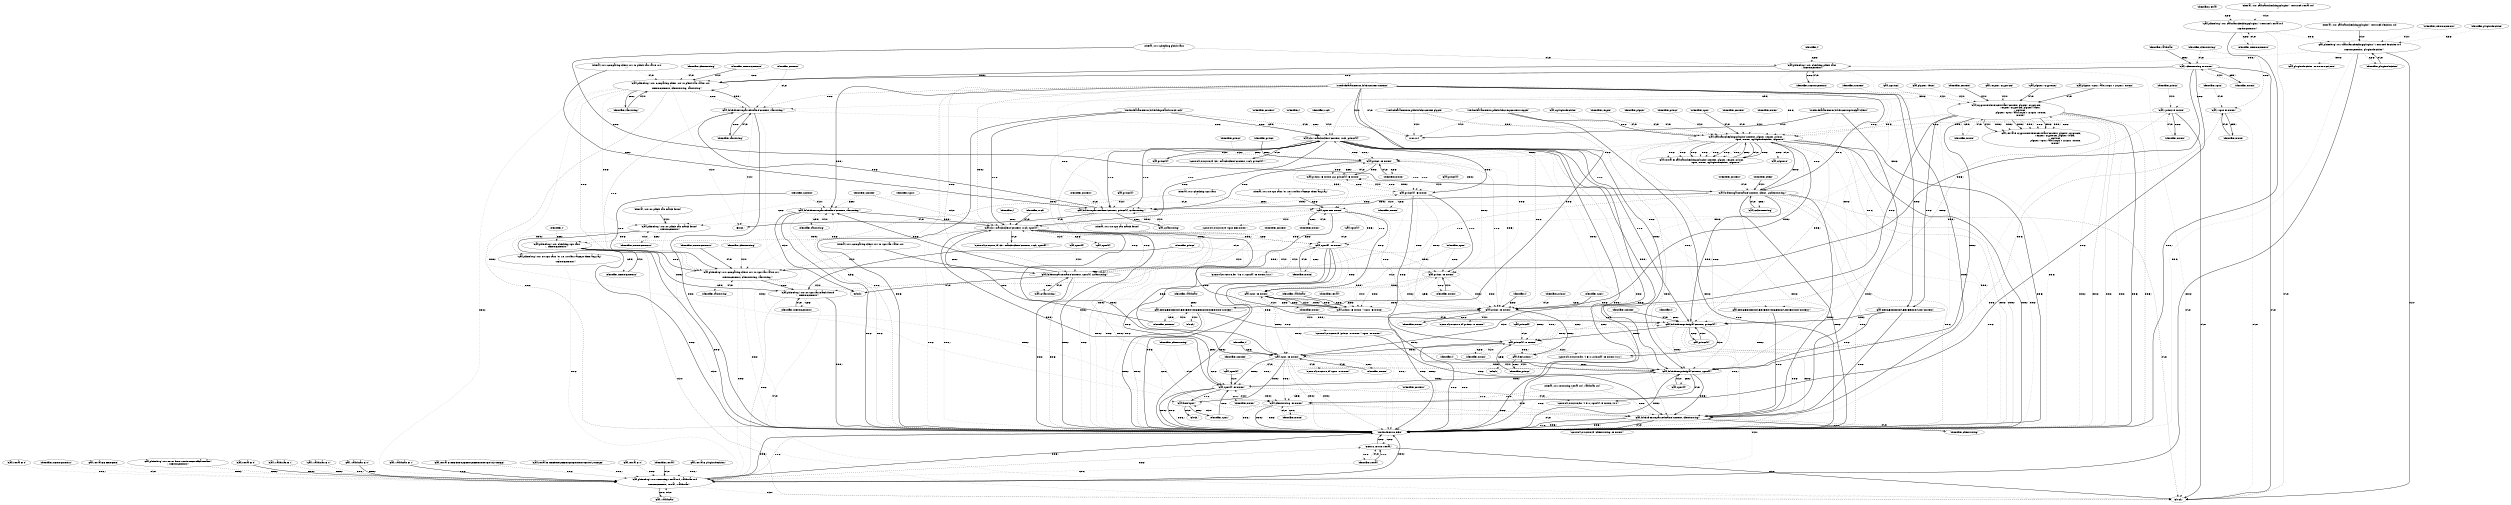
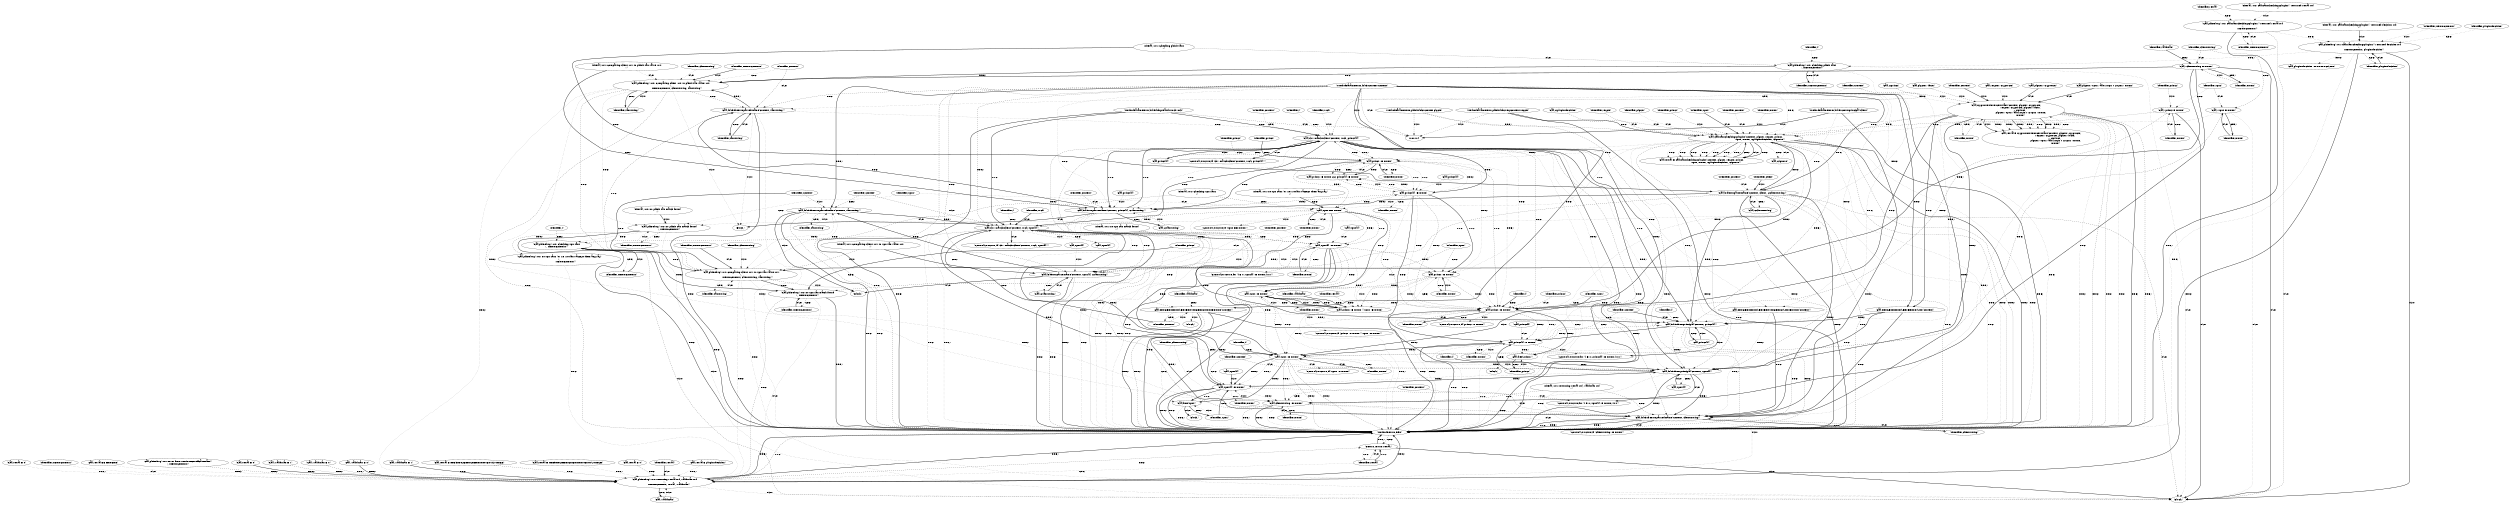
edge "(Call,cb->match_client(context, rock, princs[i]))" -> "(Call,krb5_free_principal(context, upns[i]))": style bold -> dotted
edge "(Call,cb->match_client(context, rock, upns[i]))" -> "(Call,TRACE_PKINIT_SERVER_MATCHING_UPN_FOUND(context))": added, label "DDG:"
edge "(ControlStructure,if (princs != NULL || upns != NULL))" -> "(Call,krb5_free_unparsed_name(context, client_string))": now "(Call,TRACE_PKINIT_SERVER_MATCHING_UPN_FOUND(context))" -> "(Call,krb5_free_unparsed_name(context, client_string))"
edge "(Return,return retval;)" -> "(MethodReturn,RET)": label "CFG: " -> "DDG: "
